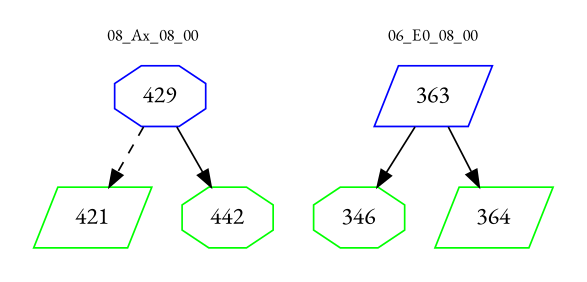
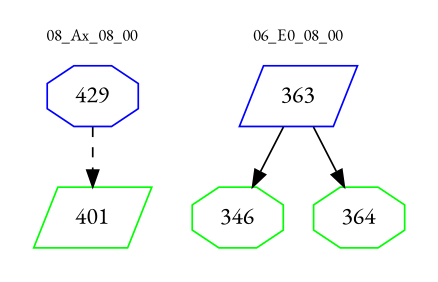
node "421": label "421" -> "401"
node "442": removed
node "364": shape parallelogram -> octagon
